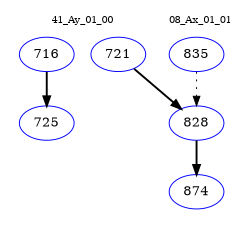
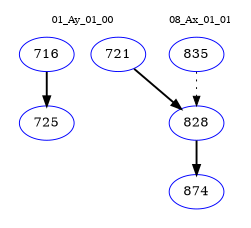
cluster "41_Ay_01_00": label "41_Ay_01_00" -> "01_Ay_01_00"
